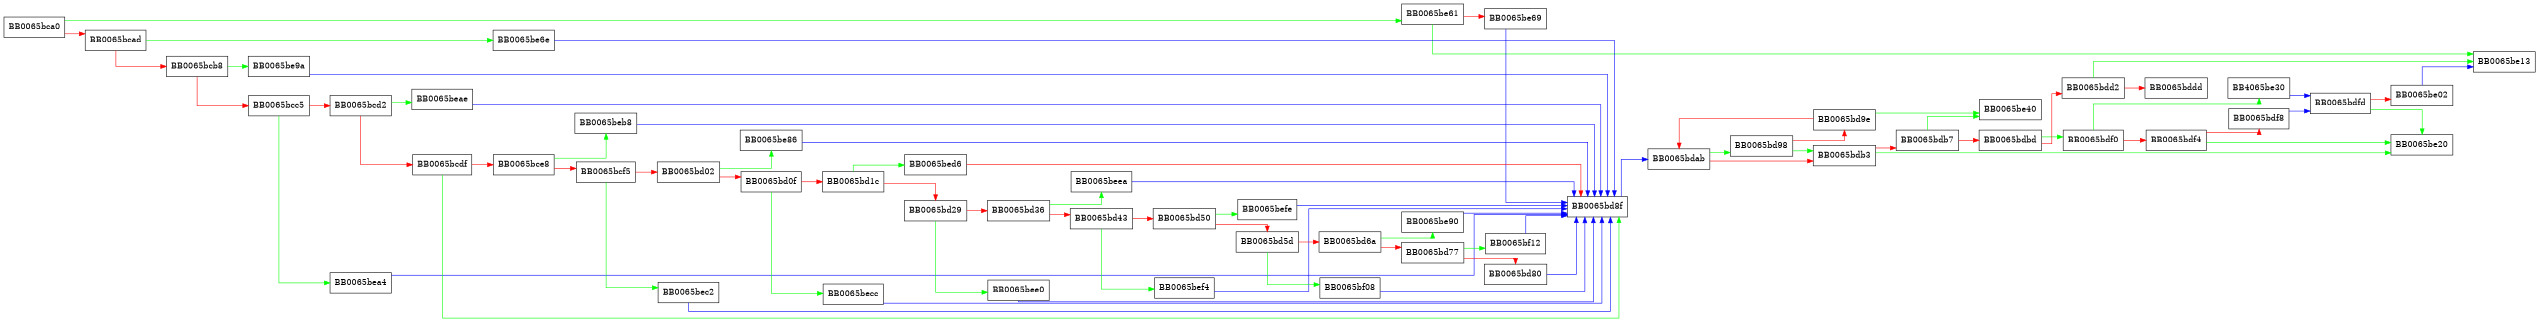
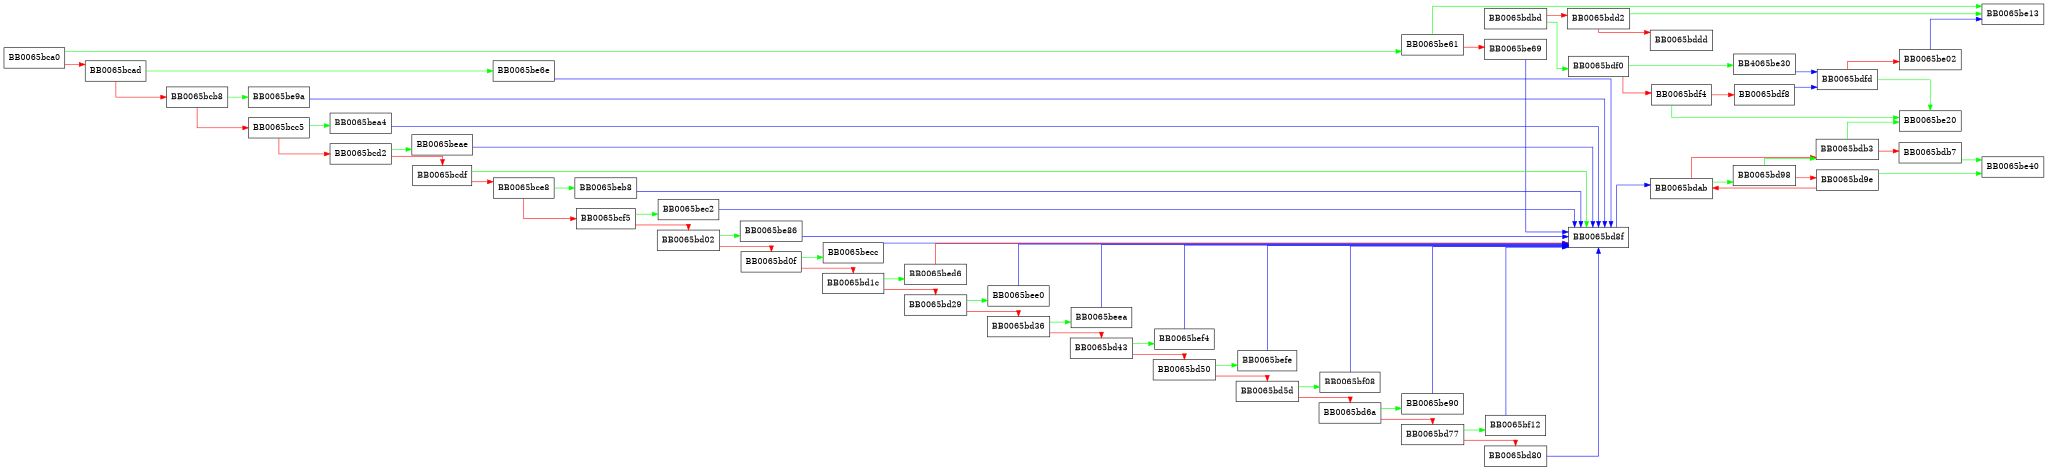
edge "BB0065bdb7" -> "BB0065bdbd": removed
